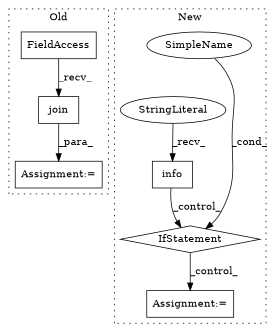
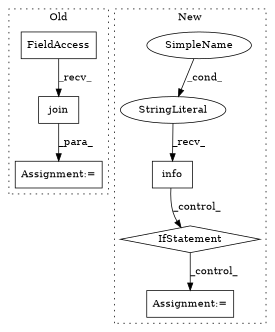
edge "SimpleName" -> "IfStatement": now "SimpleName" -> "StringLiteral"
